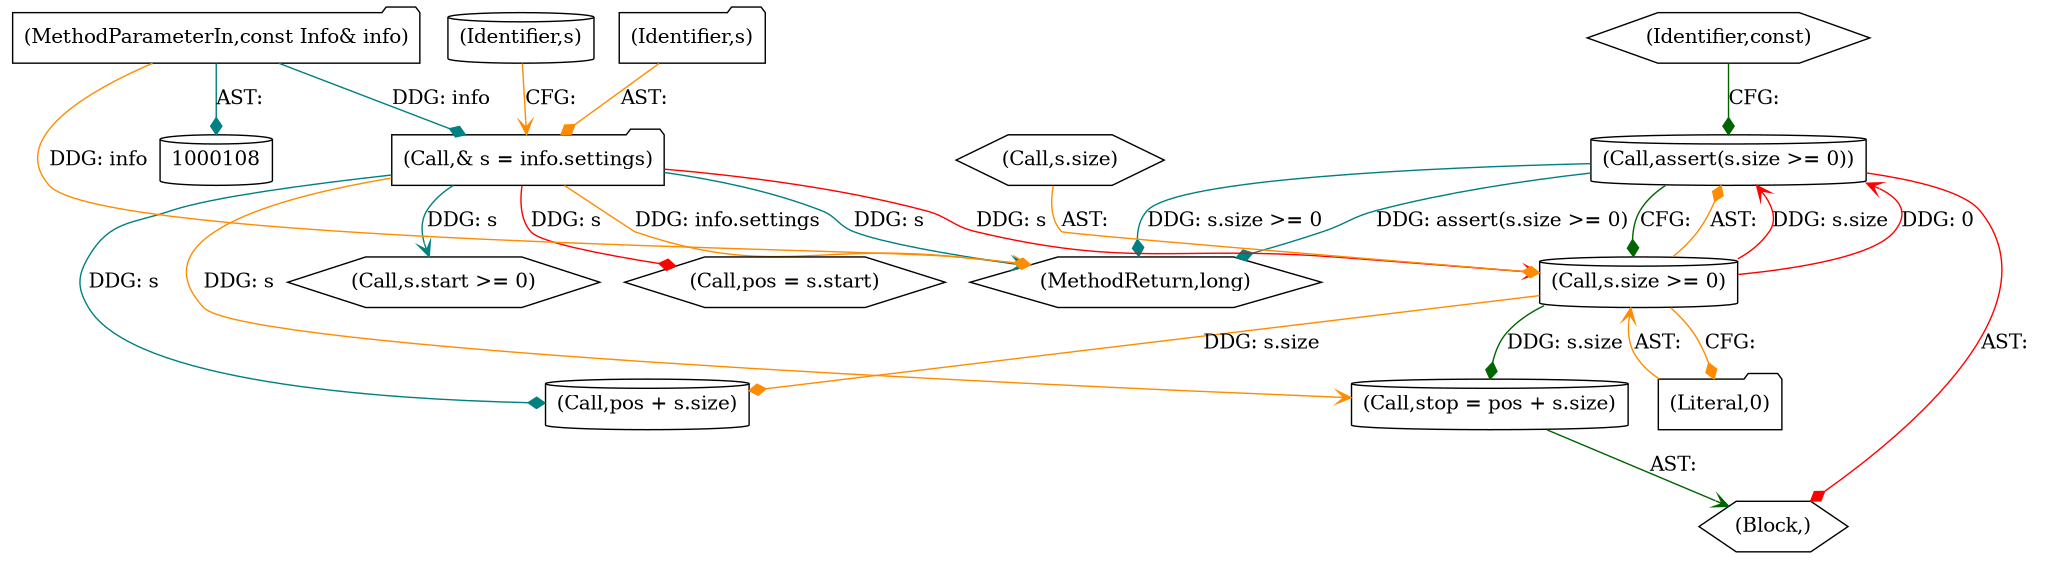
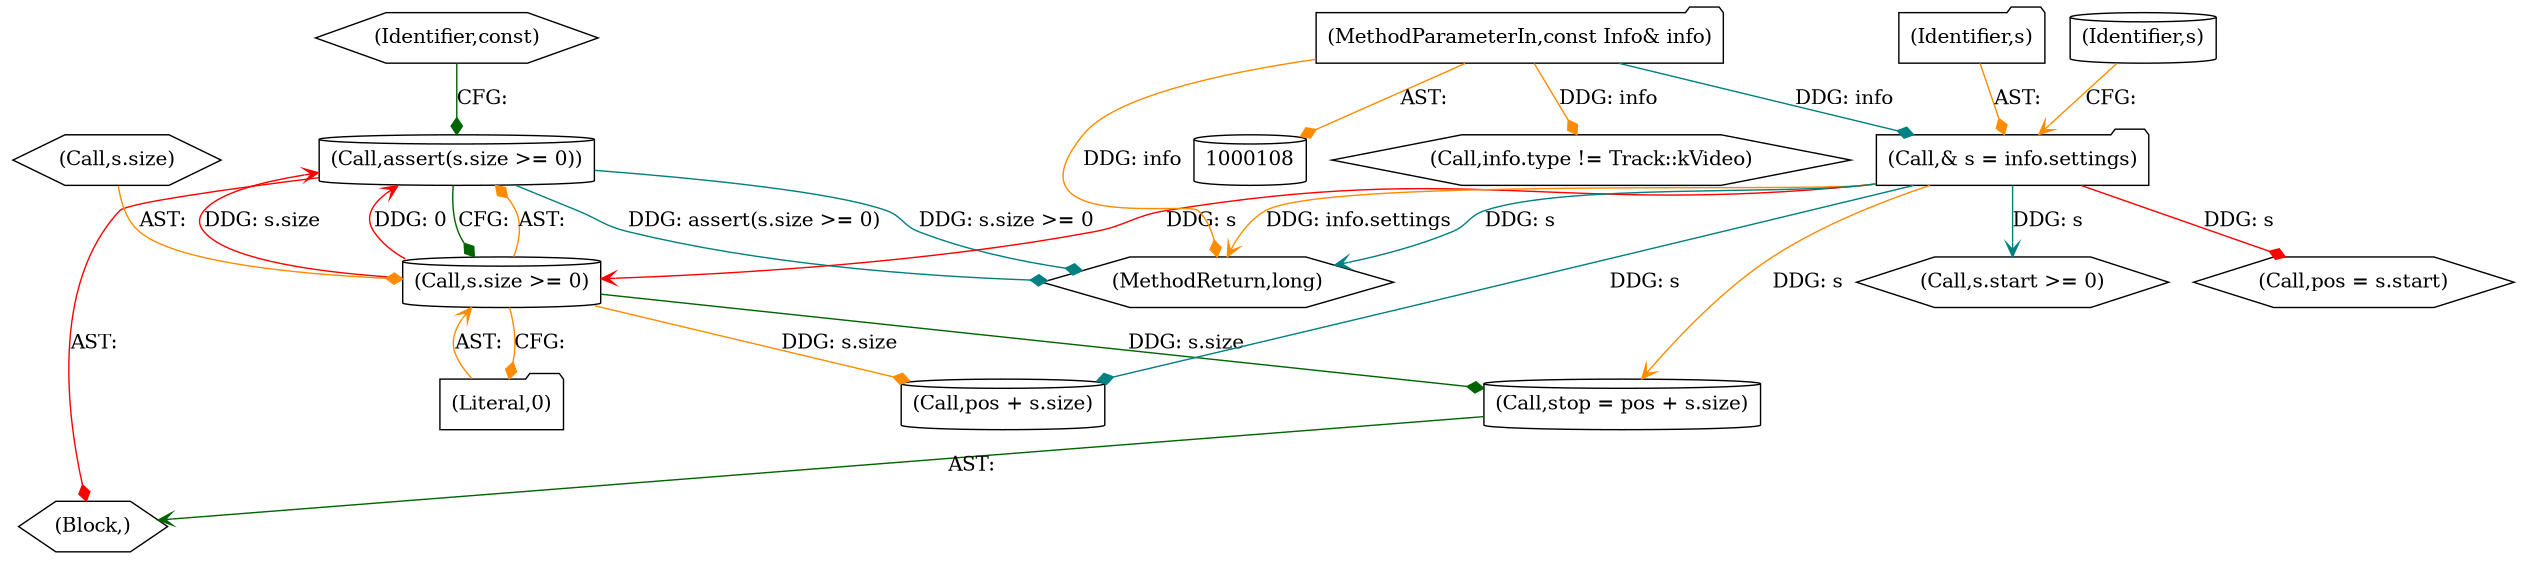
edge "(MethodParameterIn,const Info& info)" -> "1000108": color teal -> darkorange
node "(Call,info.type != Track::kVideo)": added
